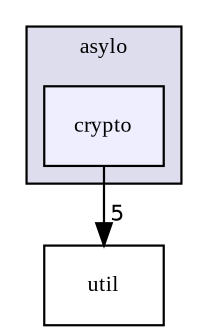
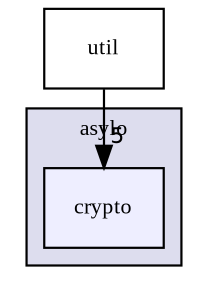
edge "crypto" -> "util": reversed
